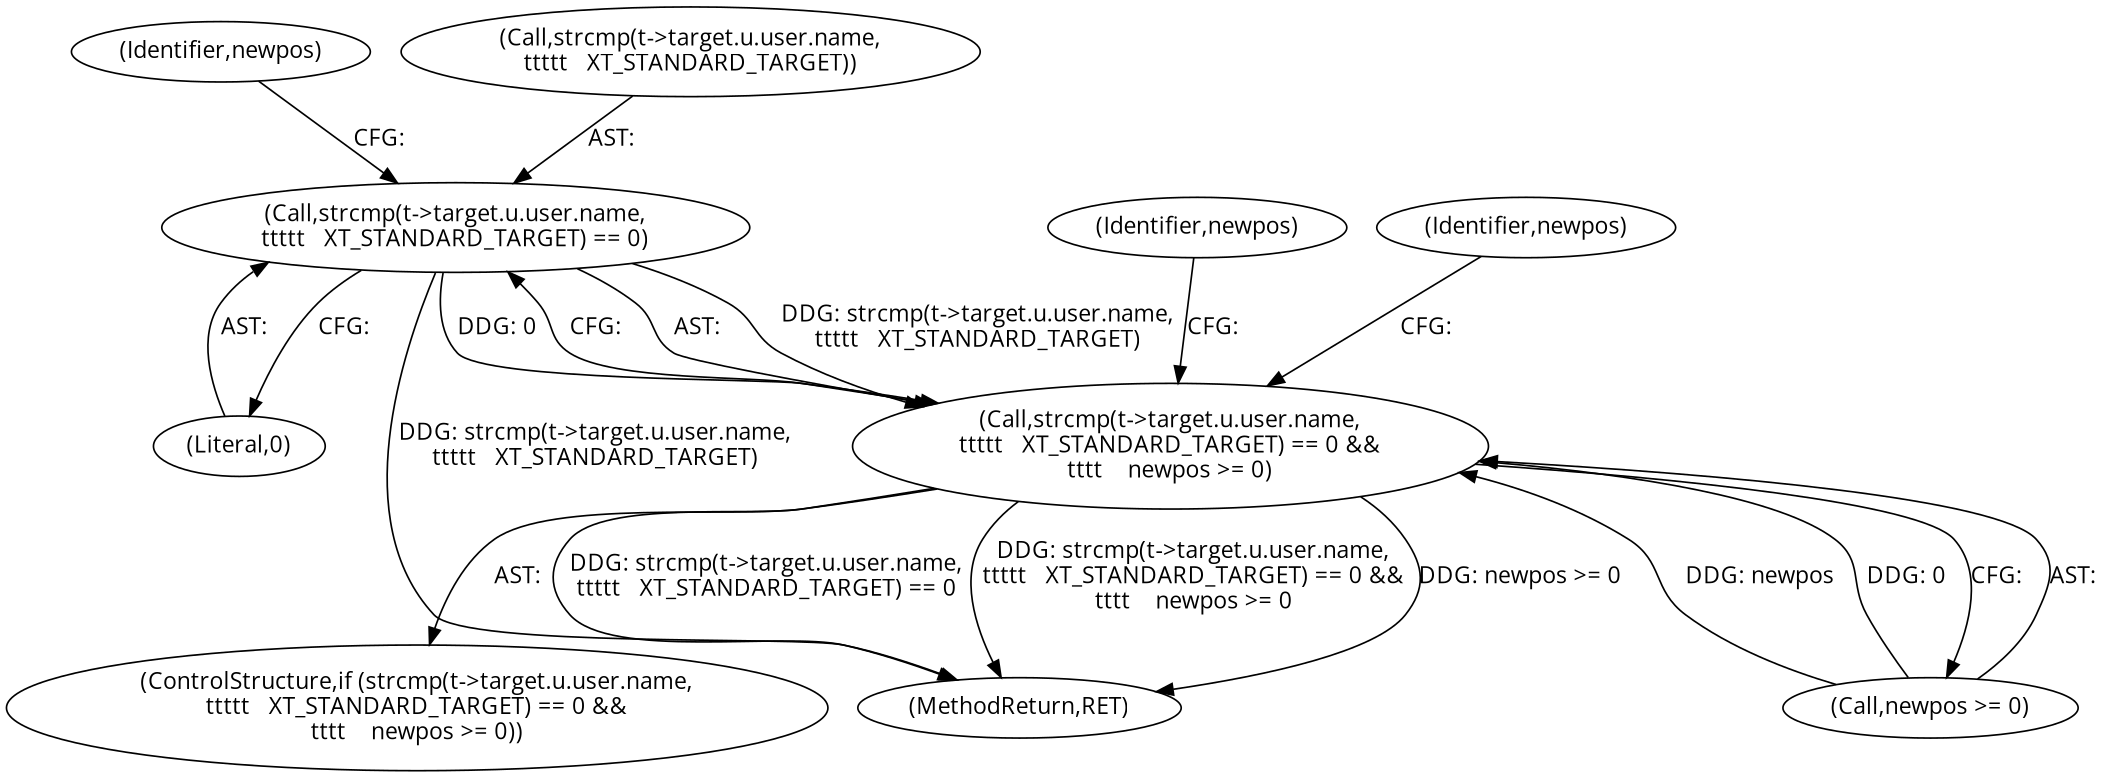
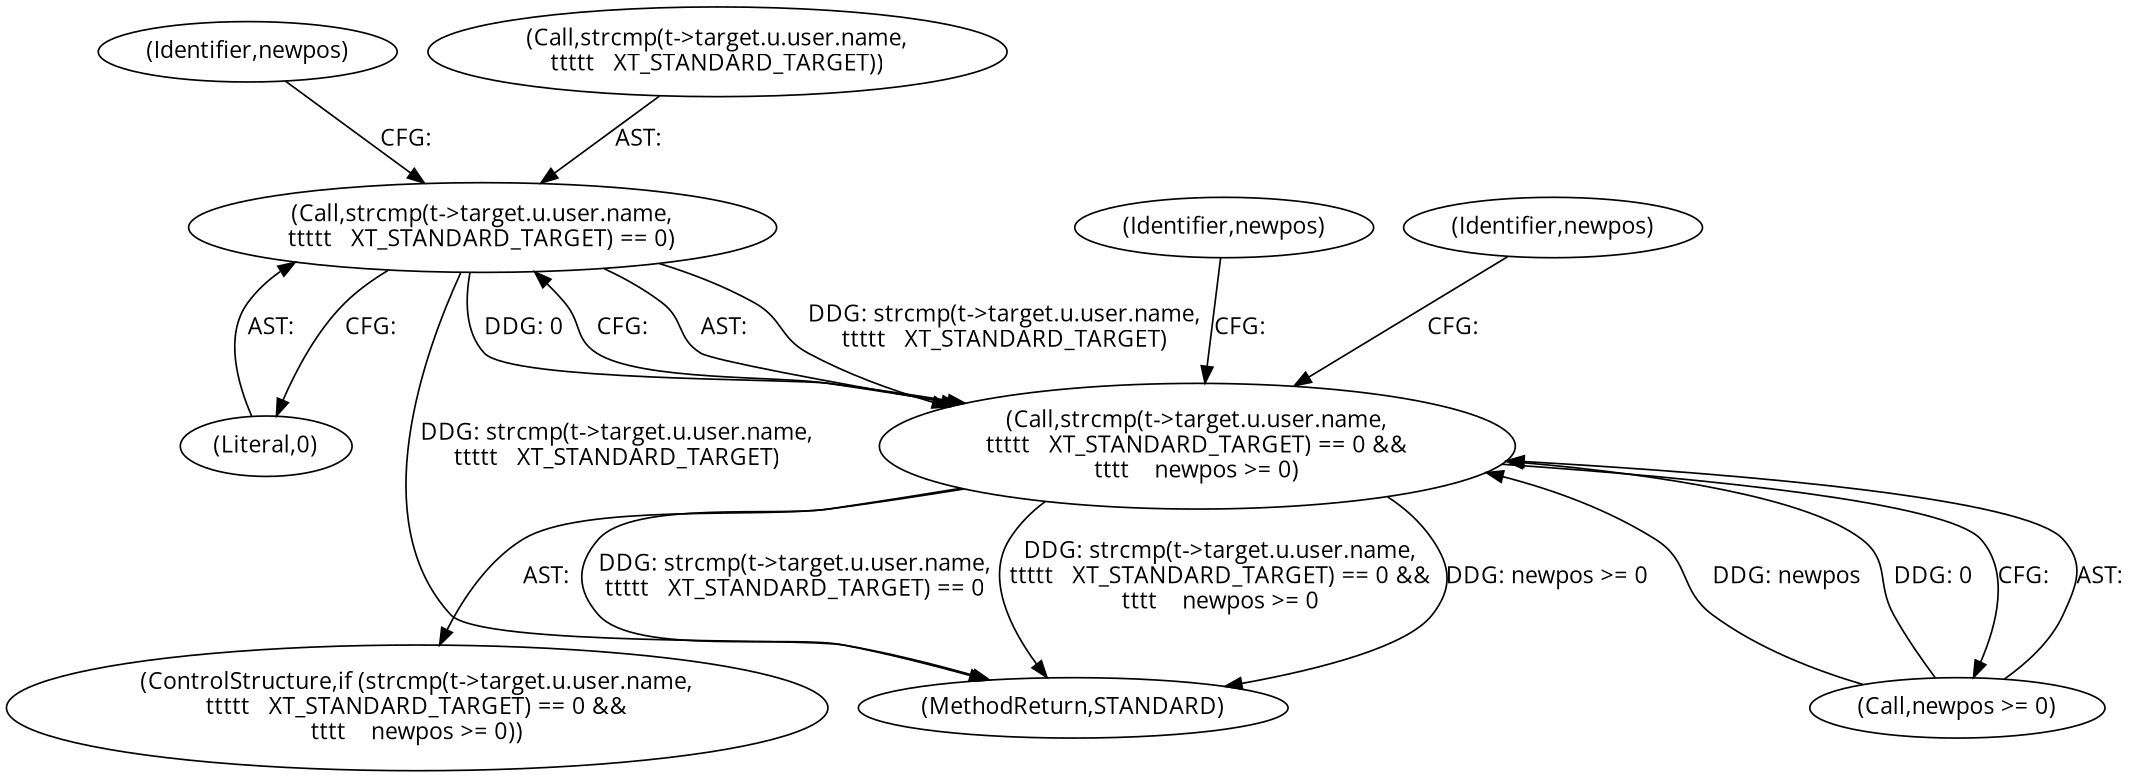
node "(MethodReturn,RET)": label "(MethodReturn,RET)" -> "(MethodReturn,STANDARD)"
